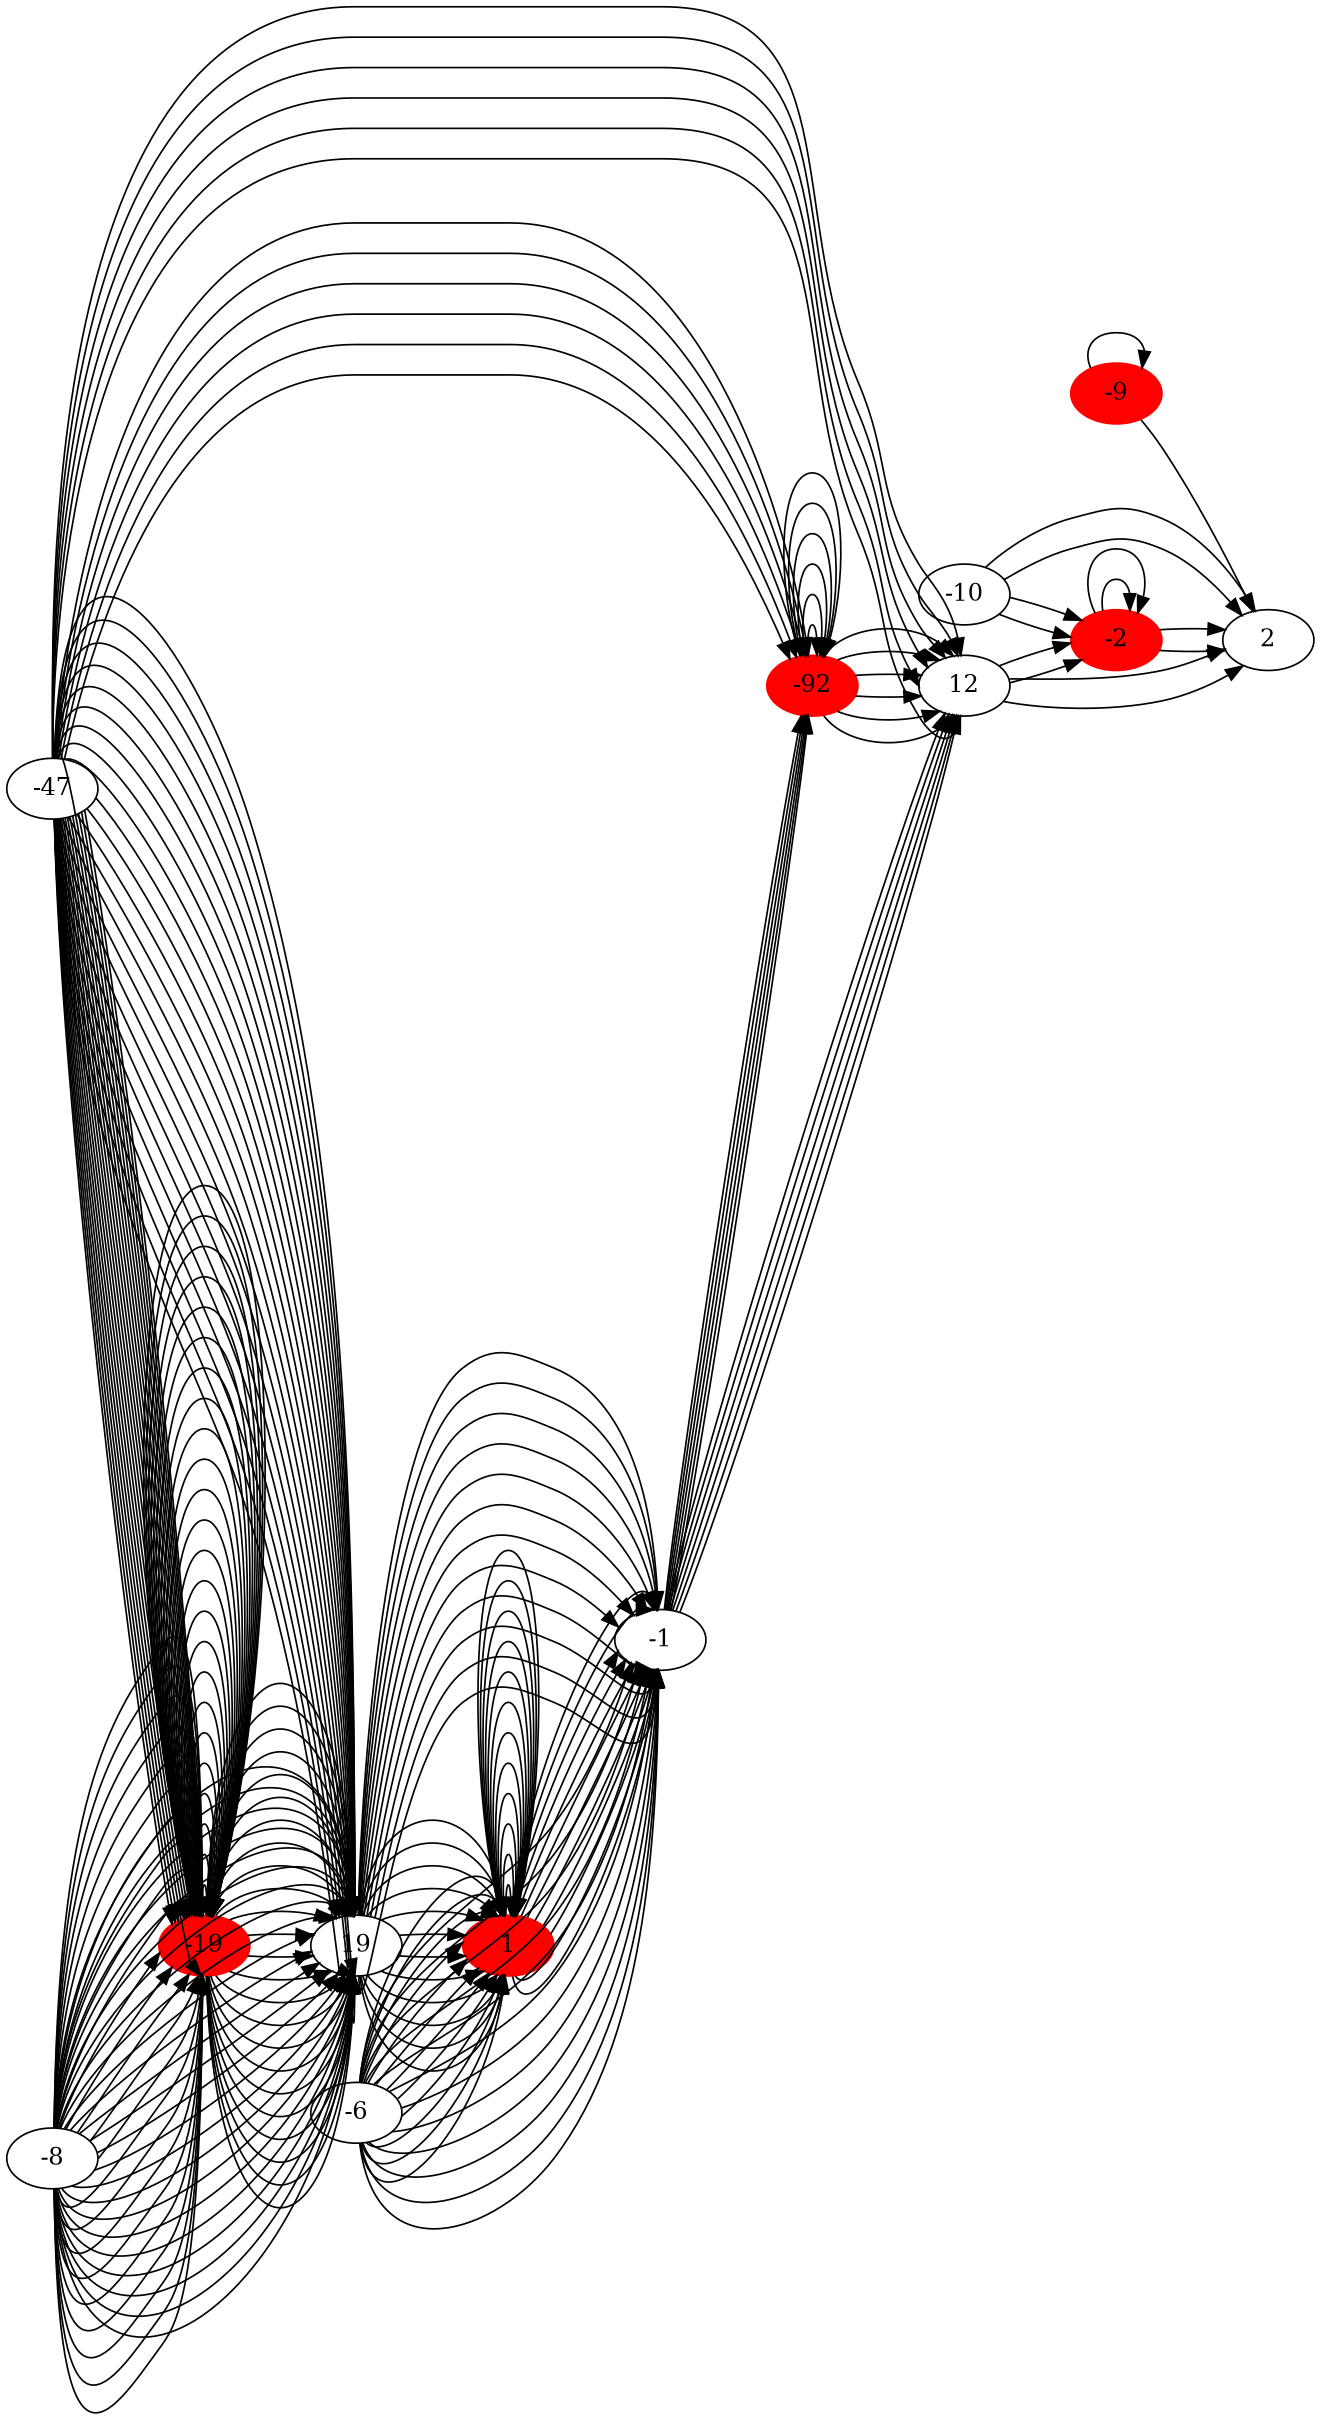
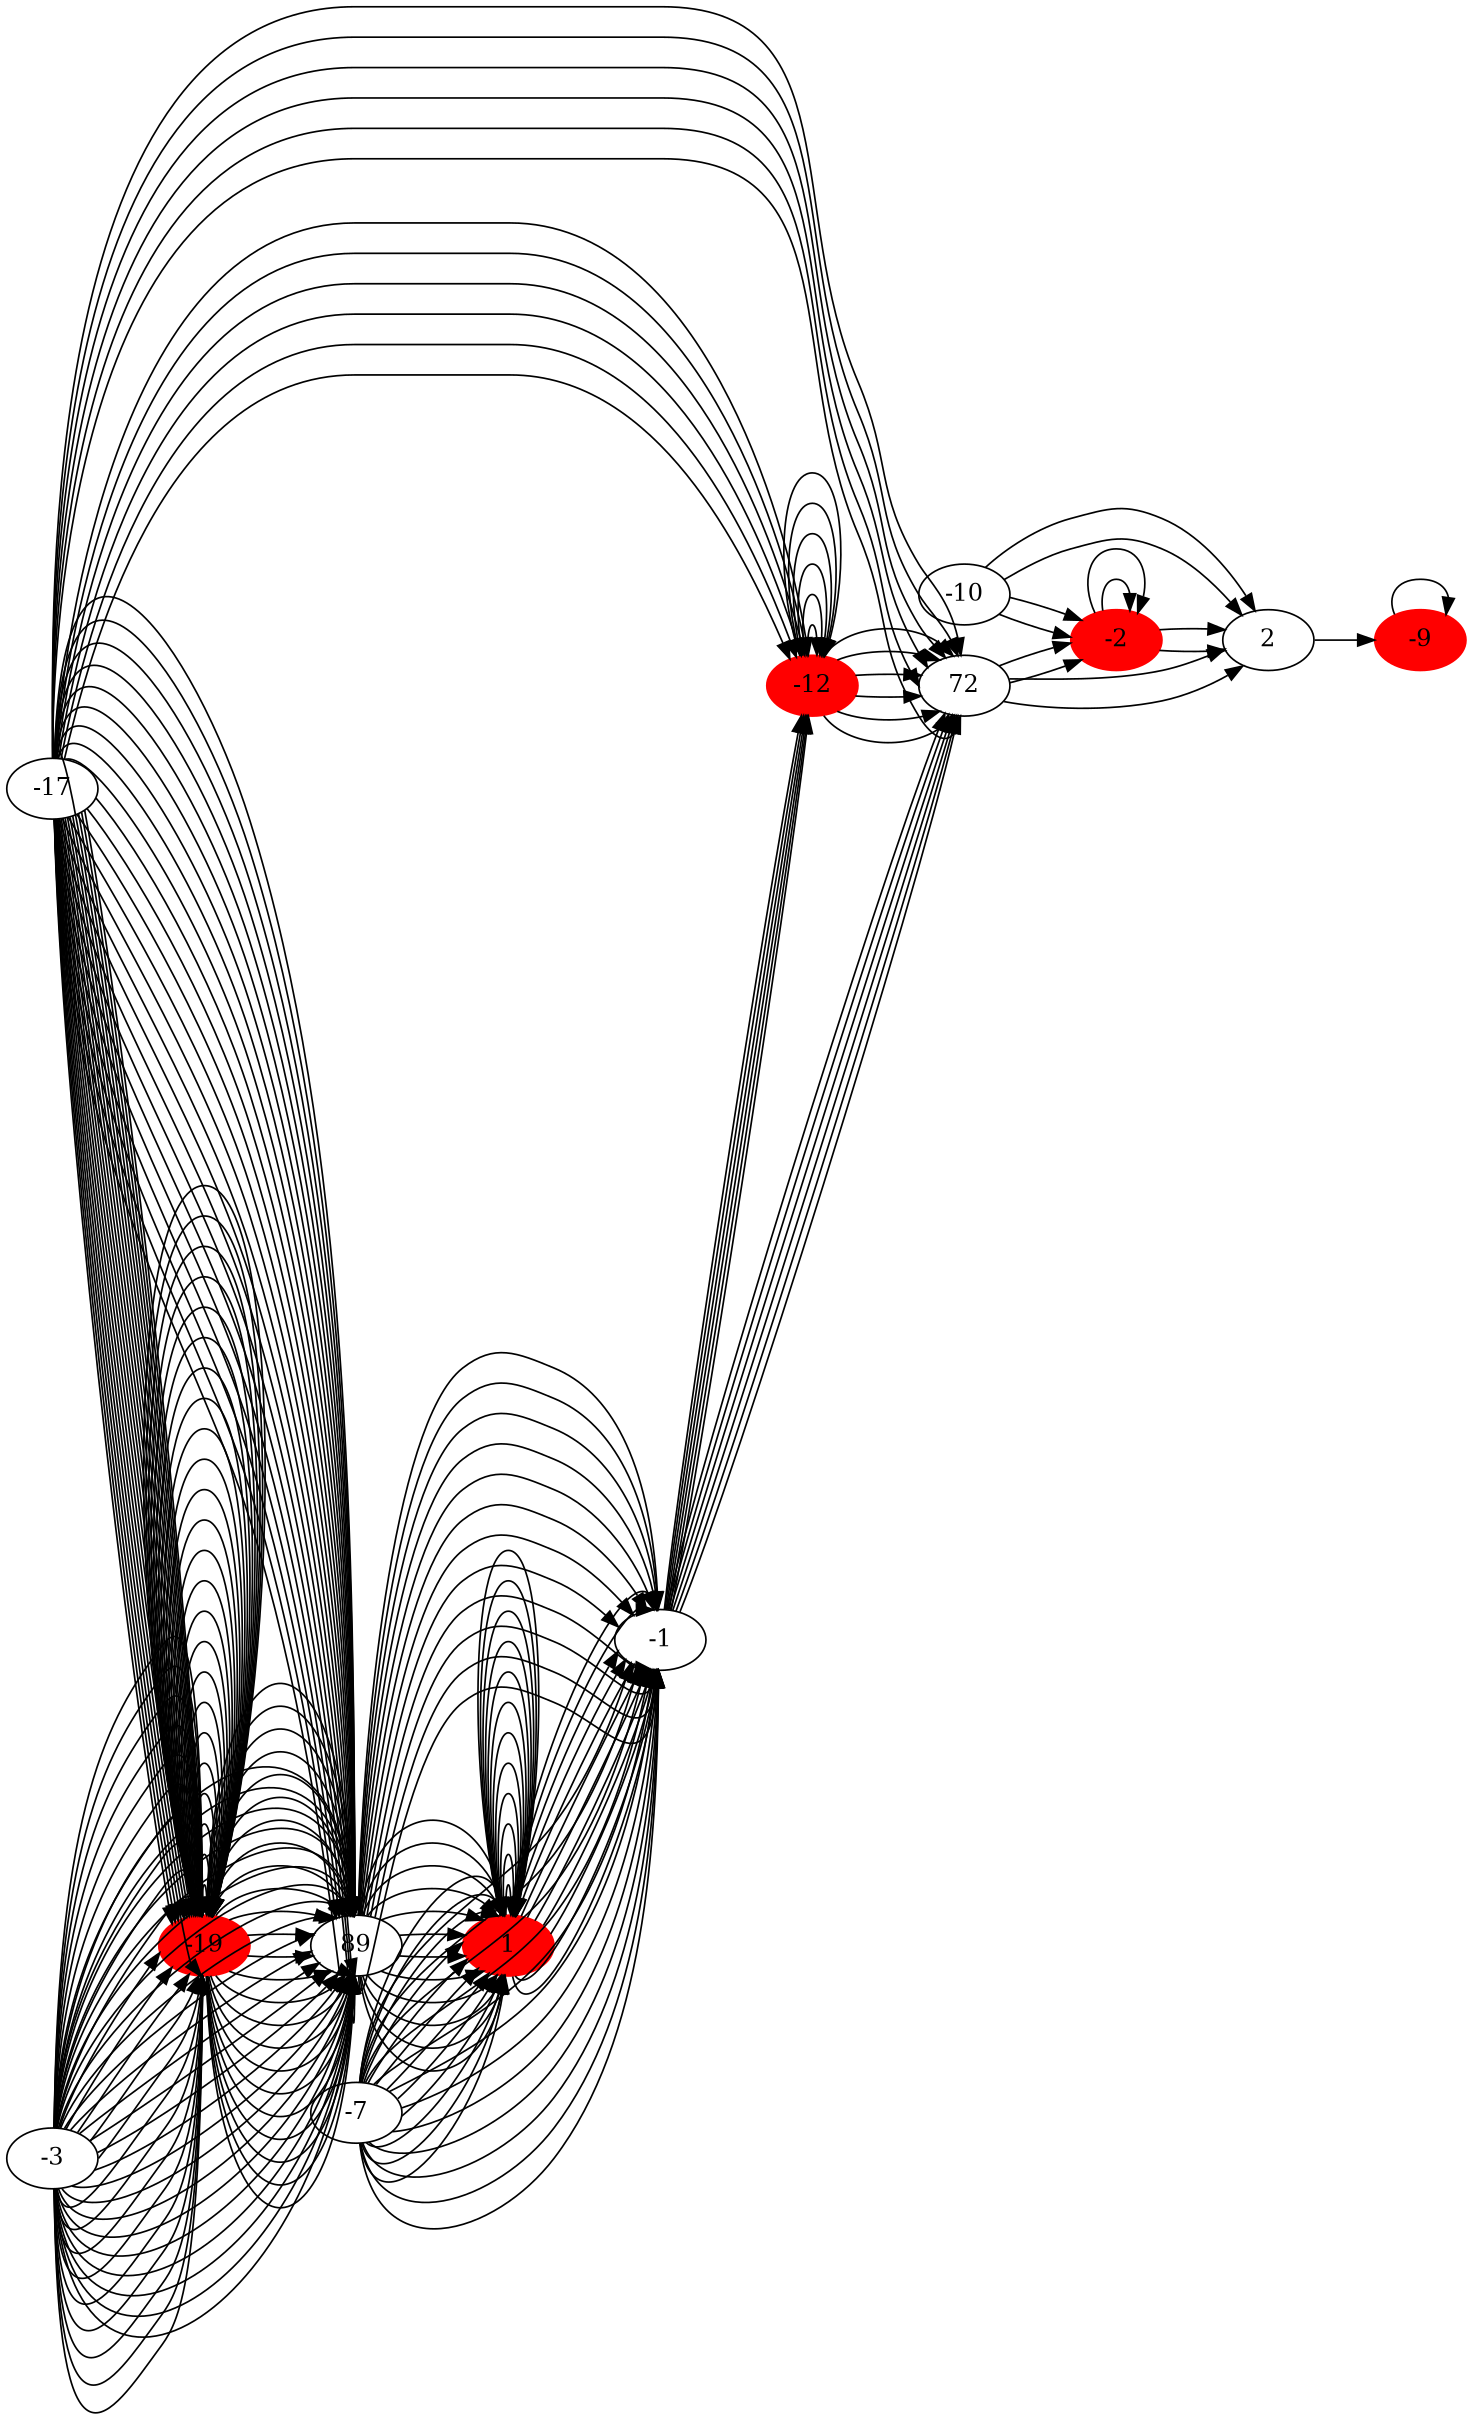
edge "-9" -> "2": reversed
node "-92": label "-92" -> "-12"
node "12": label "12" -> "72"
node "-47": label "-47" -> "-17"
node "19": label "19" -> "89"
node "-6": label "-6" -> "-7"
node "-8": label "-8" -> "-3"
